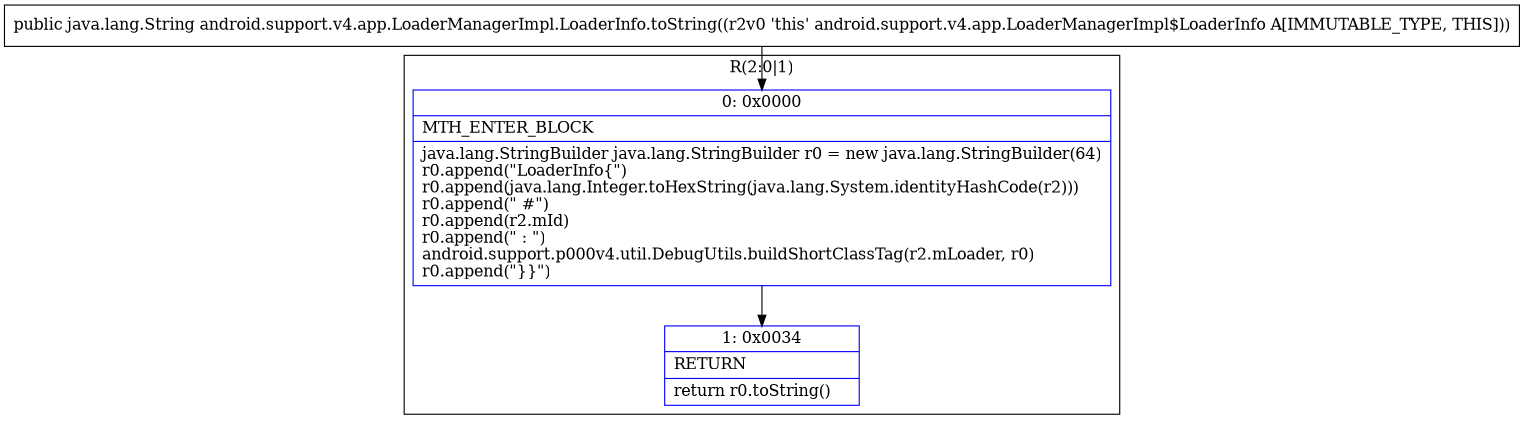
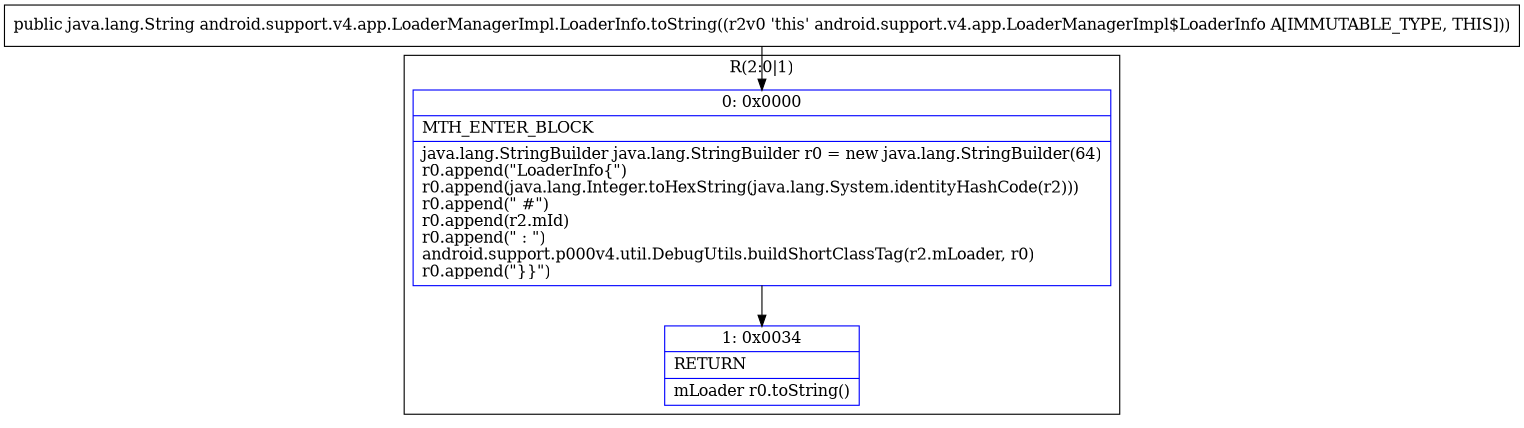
node "1: 0x0034": text "return r0.toString()" -> "mLoader r0.toString()"
